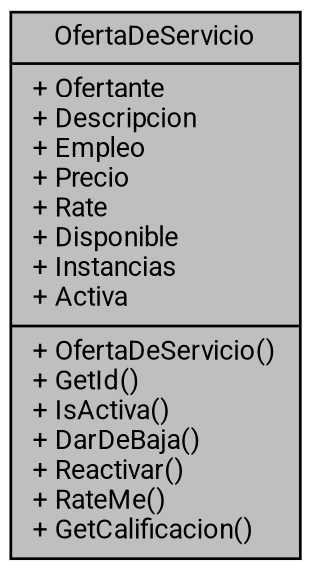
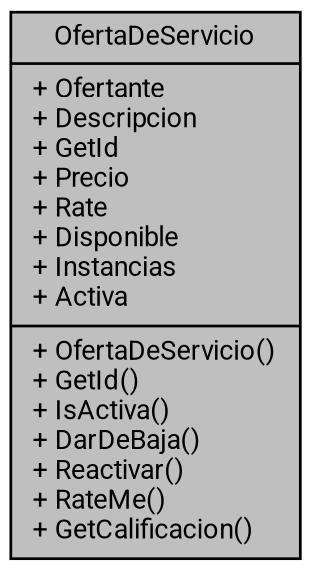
node "OfertaDeServicio": text "+ Empleo" -> "+ GetId"
